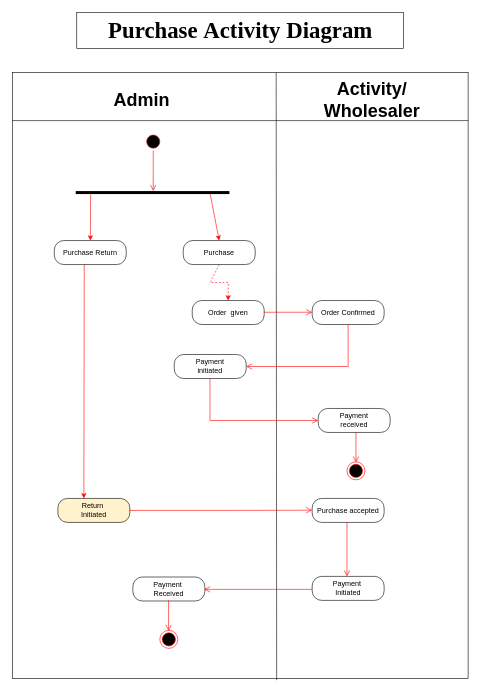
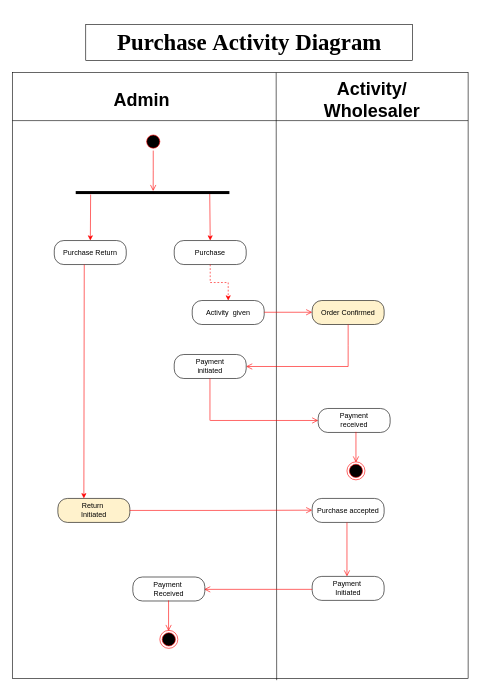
node "Purchase Activity Diagram": moved (240, 30) -> (249, 42)
node "Purchase": moved (219, 252) -> (210, 252)
node "Order given": label "Order given" -> "Activity given"
node "Order Confirmed": fillcolor #ffffff -> #fff2cc
